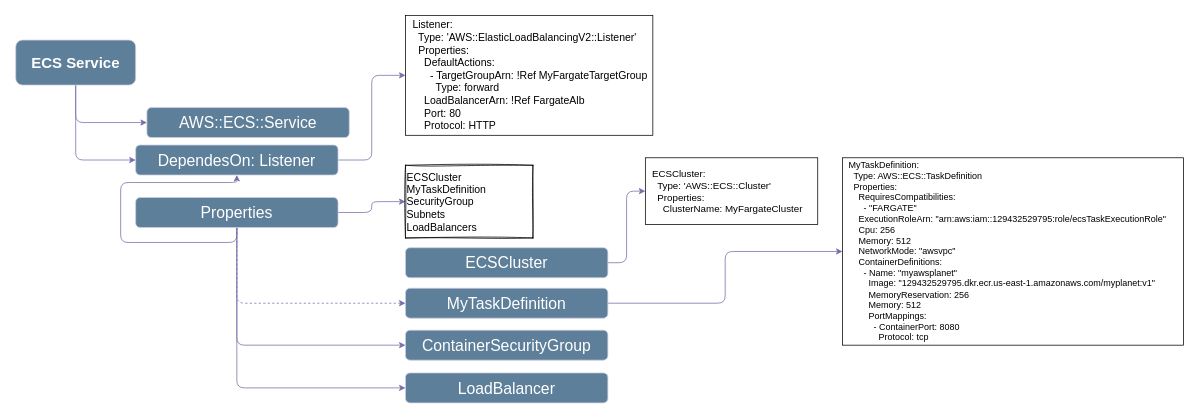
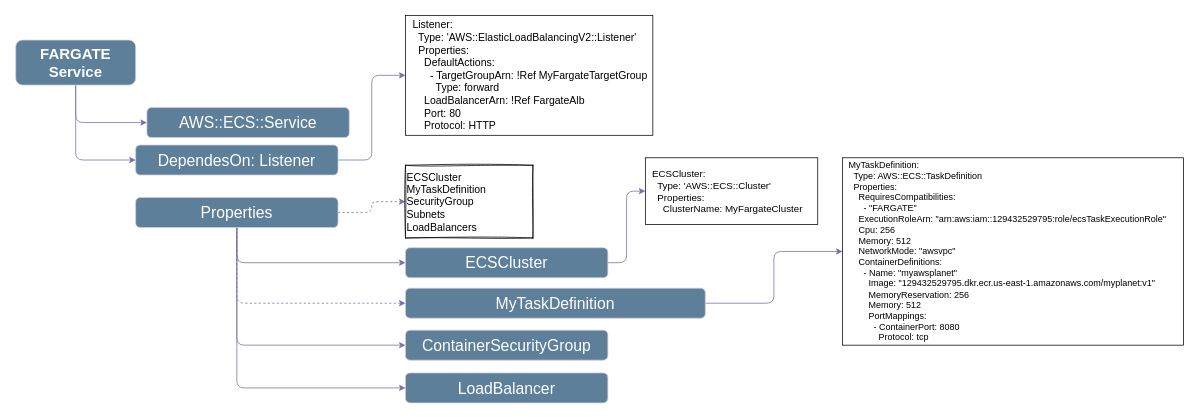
node "ECS Service": label "ECS Service" -> "FARGATE Service"
edge "Properties" -> "DependesOn: Listener": now "Properties" -> "ECSCluster"
edge "Properties" -> "ECSCluster MyTaskDefinition SecurityGroup Subnets LoadBalancers": style solid -> dashed
node "MyTaskDefinition": size 203x30 -> 300x30
